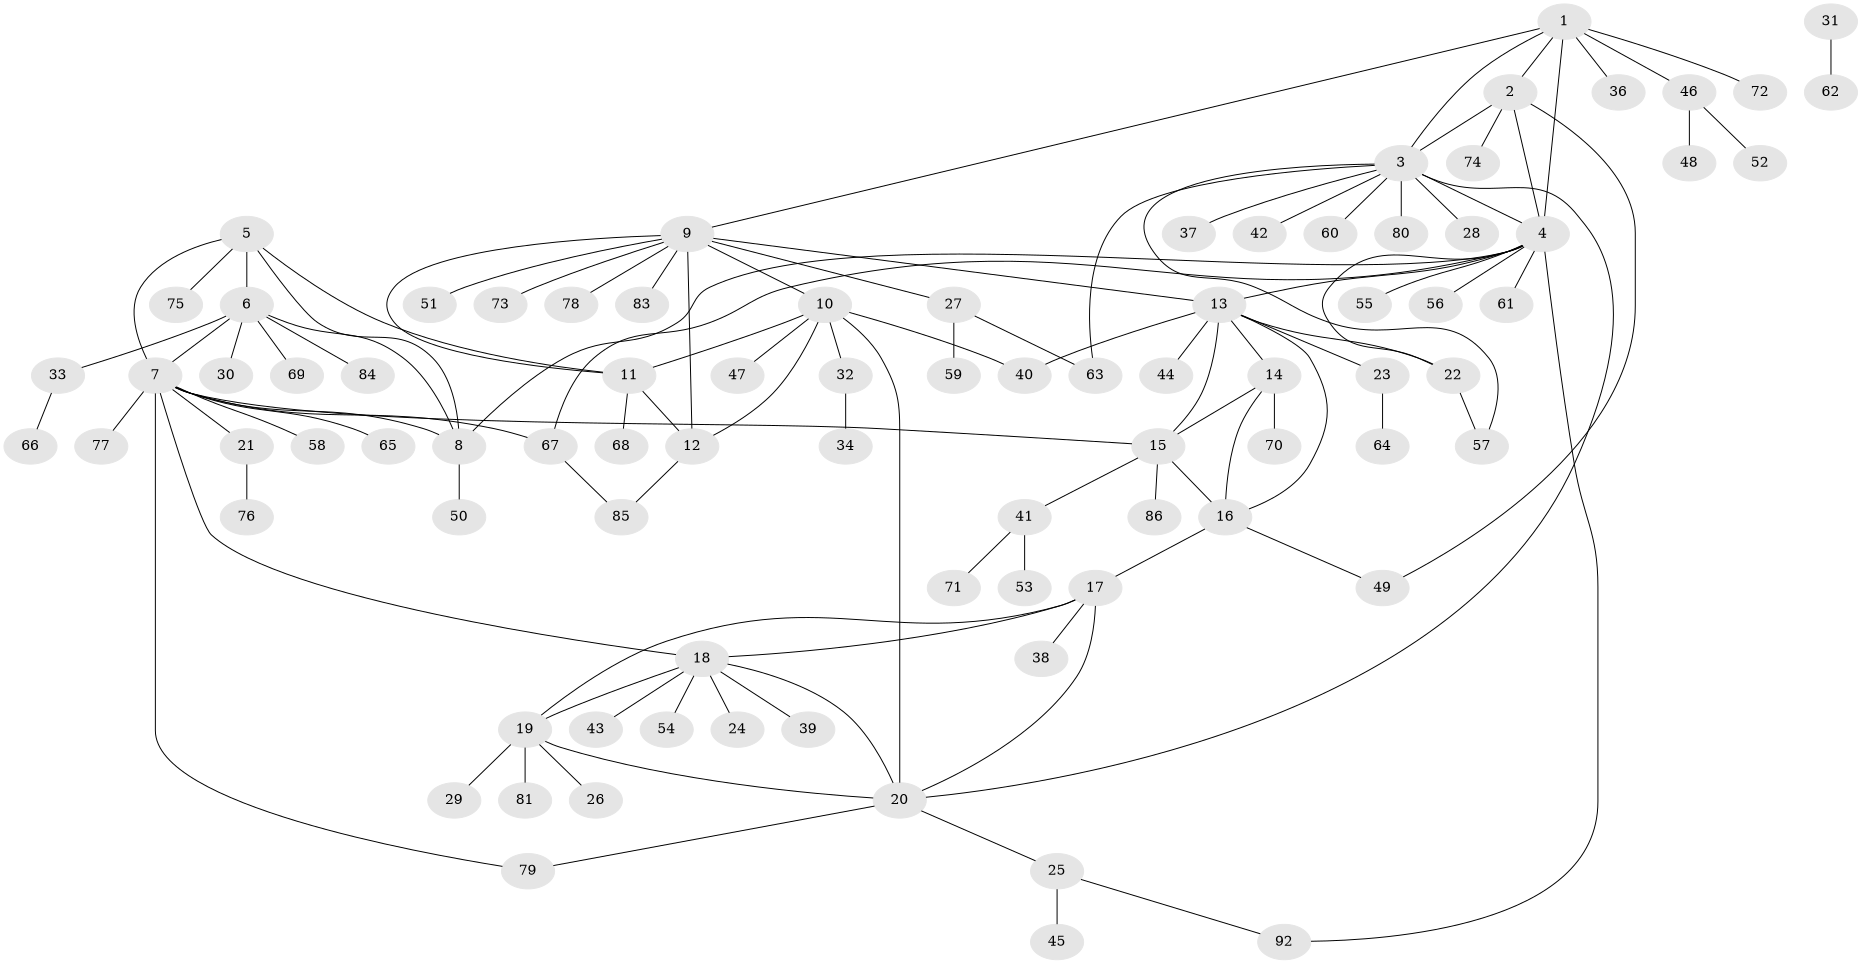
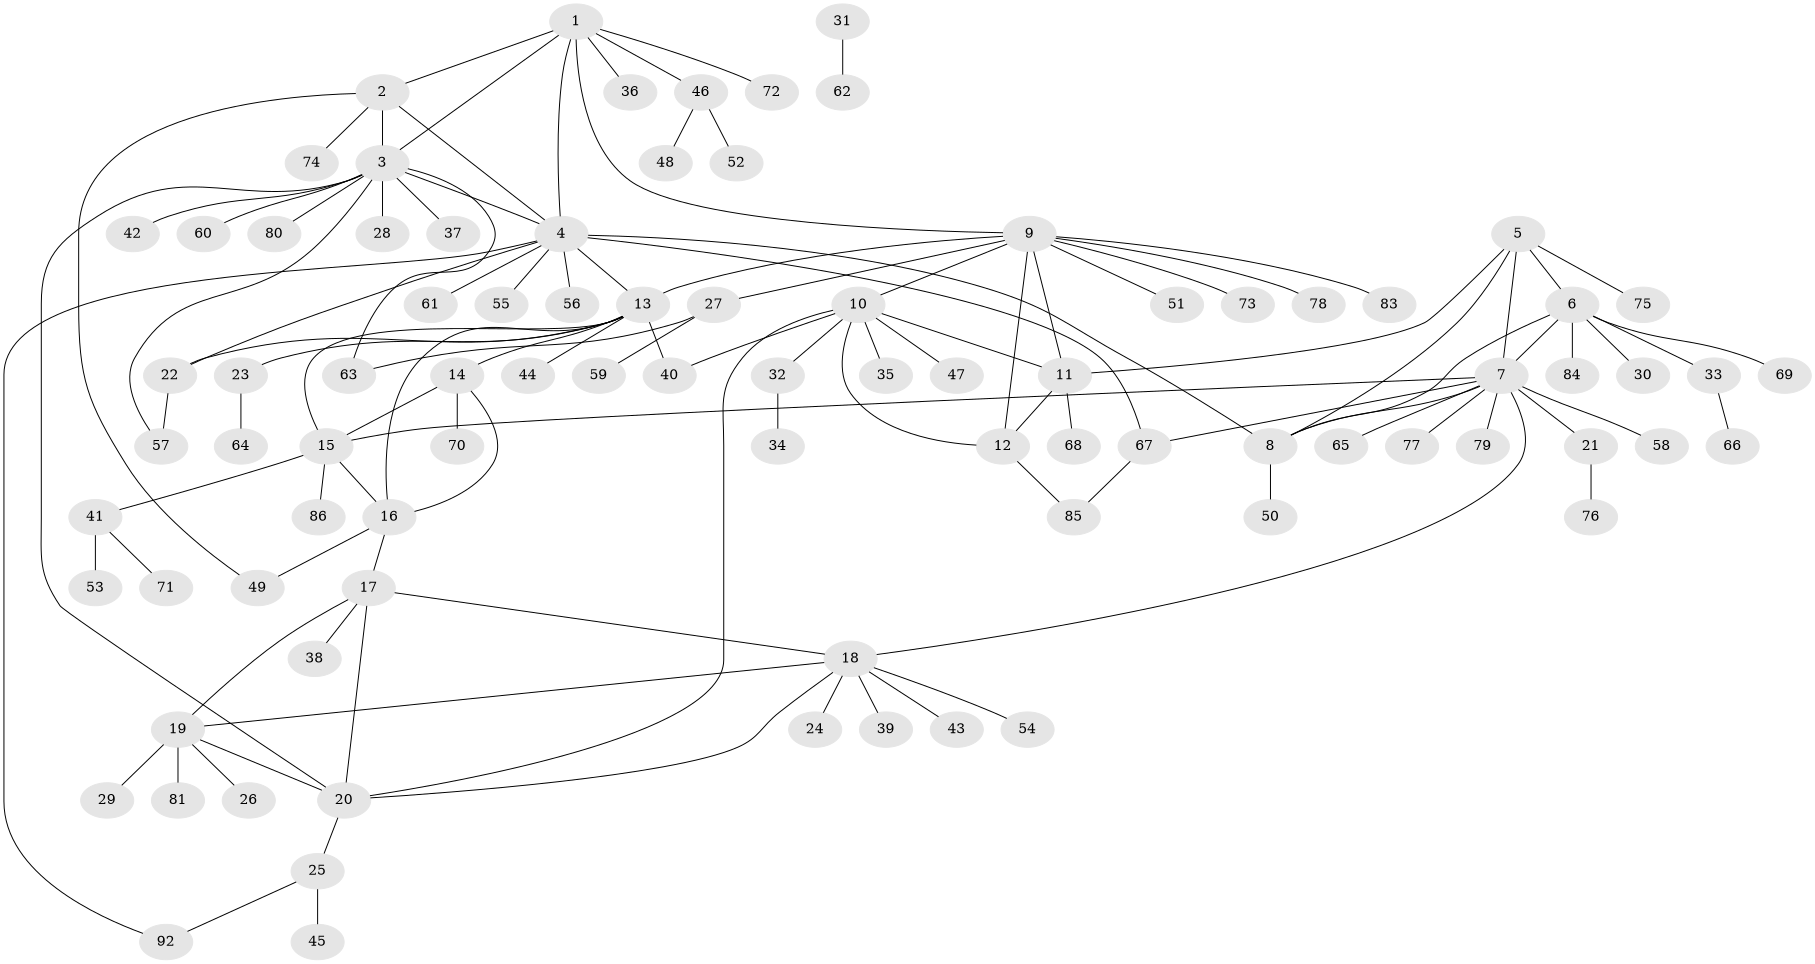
node "35": added
edge "20" -- "79": removed
